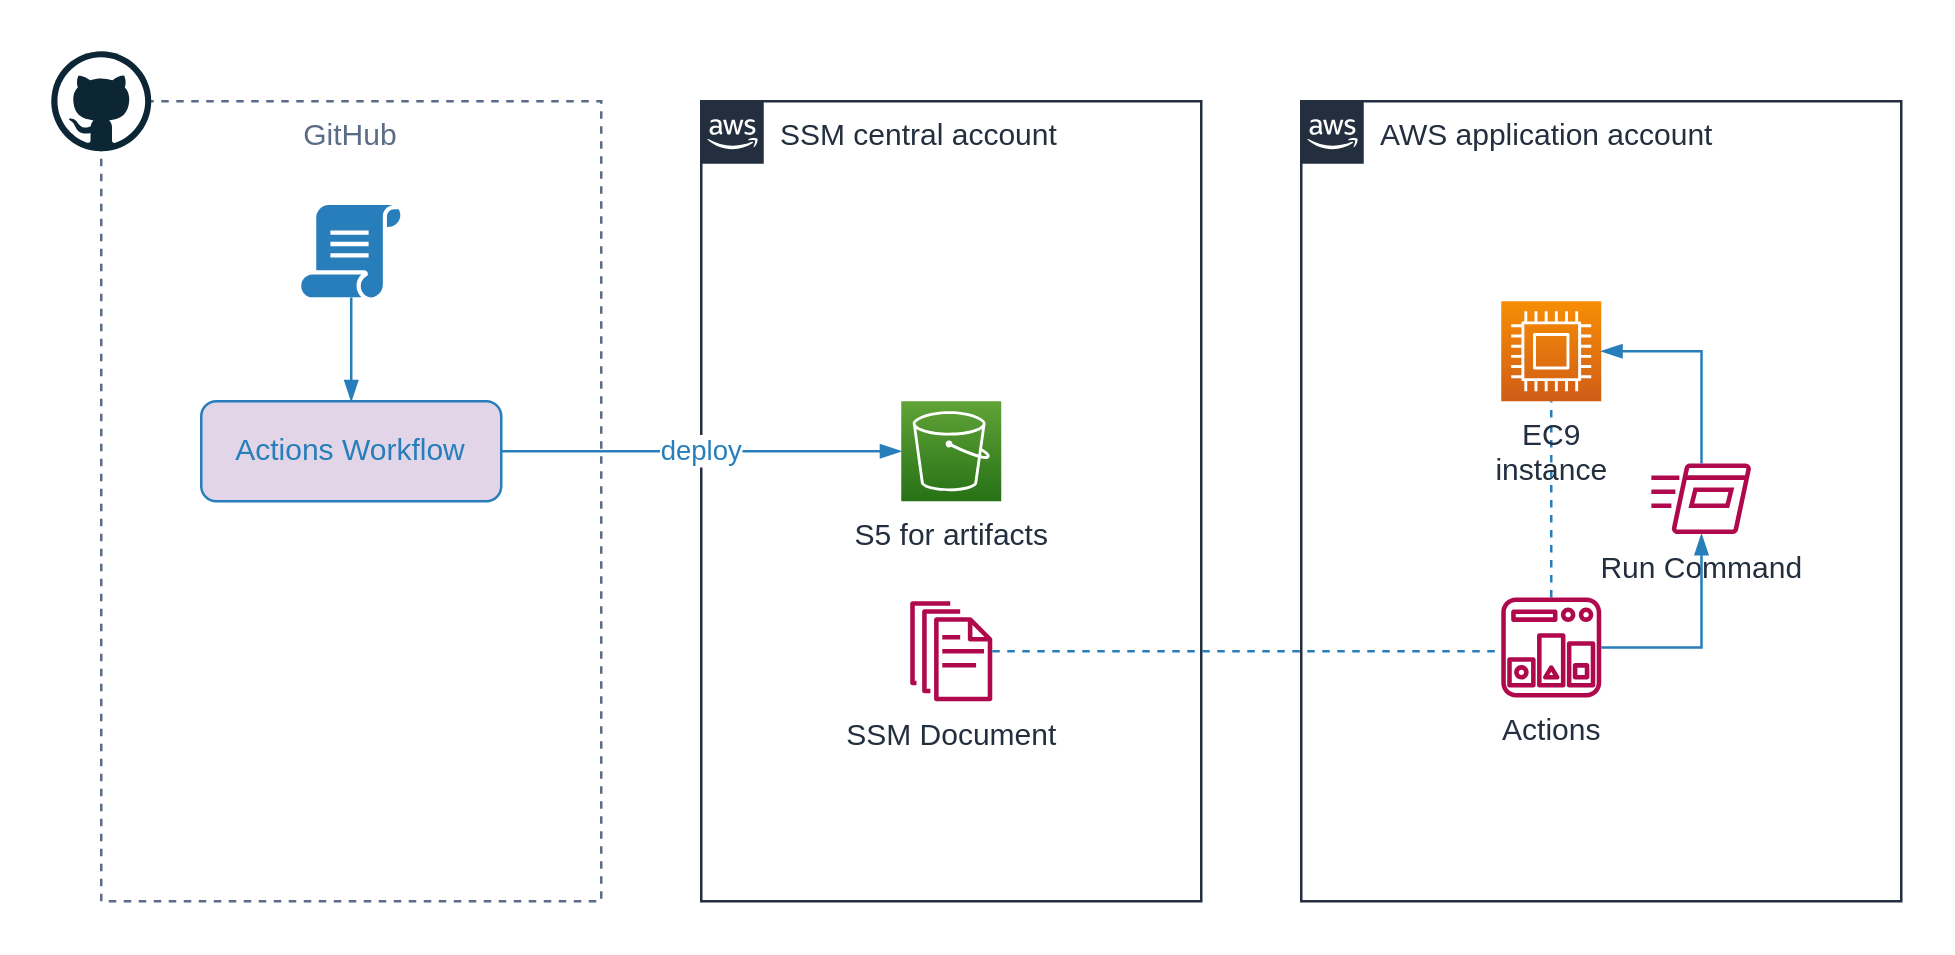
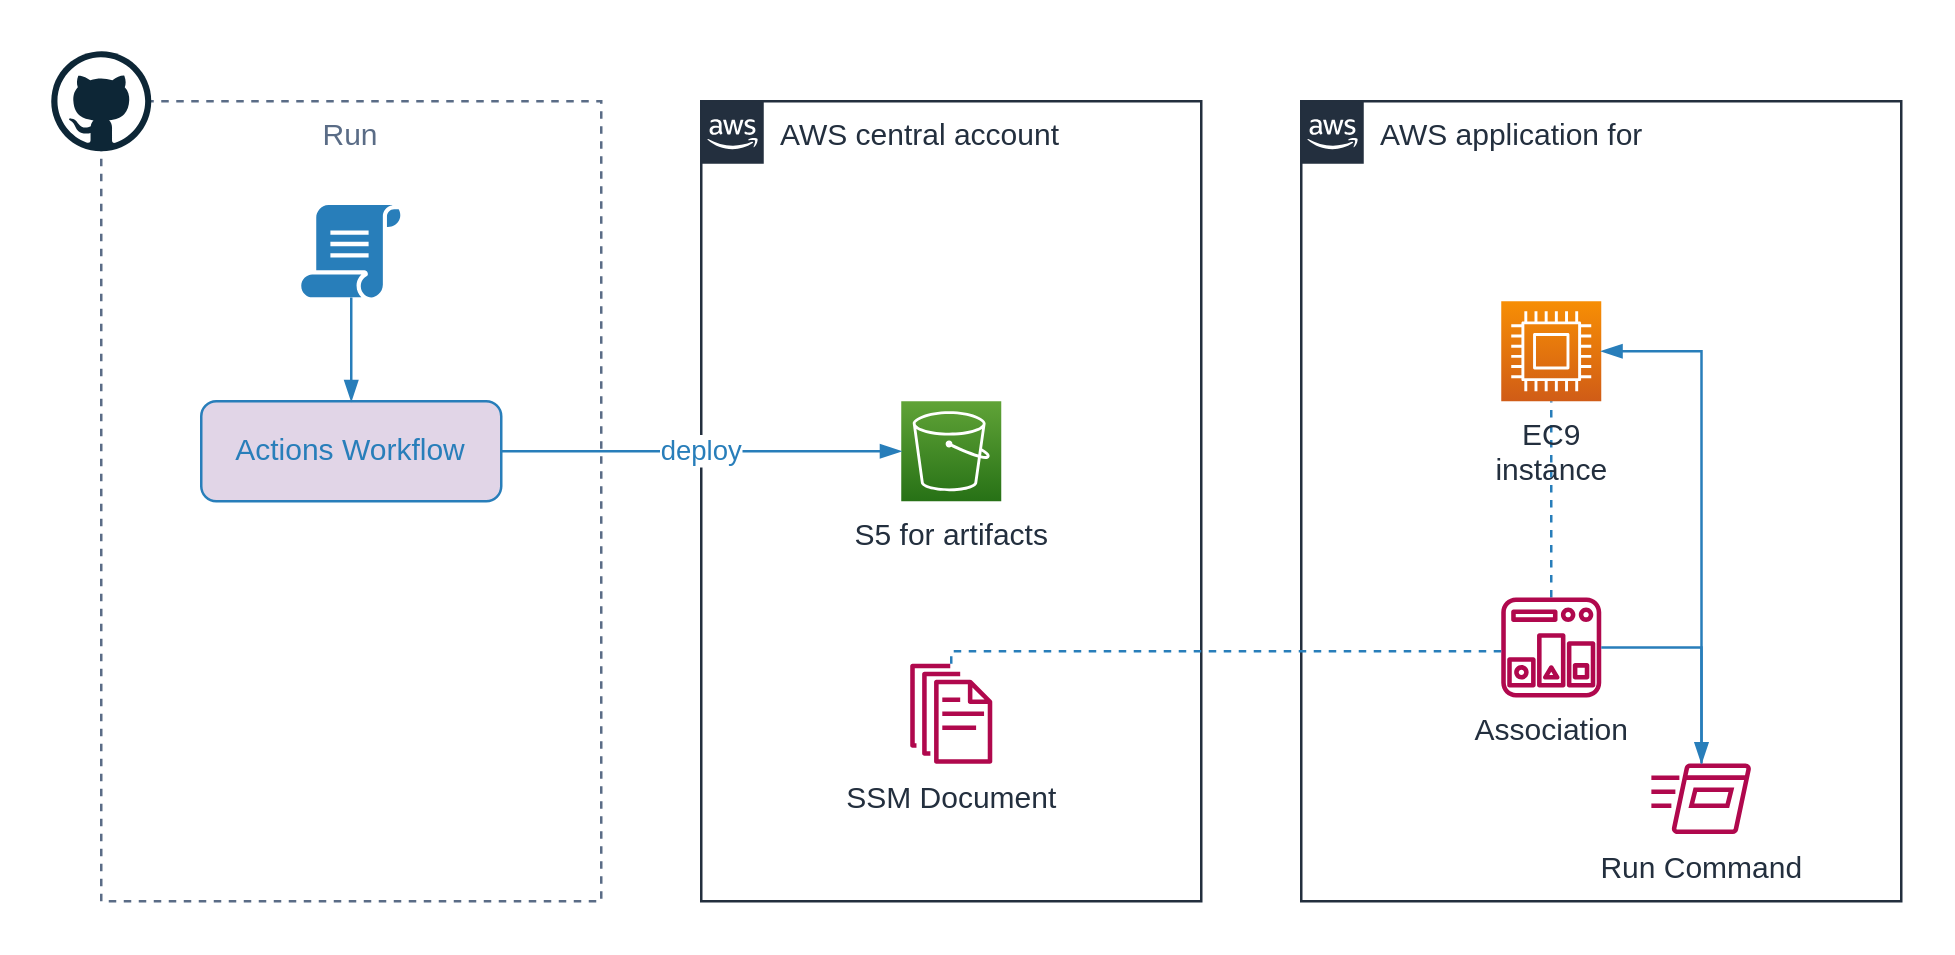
node "GitHub": label "GitHub" -> "Run"
node "SSM central account": label "SSM central account" -> "AWS central account"
node "AWS application account": label "AWS application account" -> "AWS application for"
node "Run Command": moved (1701, 499) -> (1701, 799)
node "SSM Document": moved (951, 651) -> (951, 714)
node "Actions": label "Actions" -> "Association"
